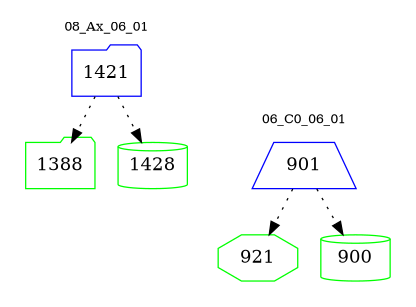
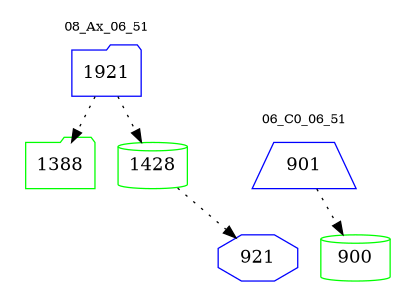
cluster "08_Ax_06_01": label "08_Ax_06_01" -> "08_Ax_06_51"
node "1421": label "1421" -> "1921"
cluster "06_C0_06_01": label "06_C0_06_01" -> "06_C0_06_51"
edge "901" -> "921": now "1428" -> "921"
node "921": color green -> blue
